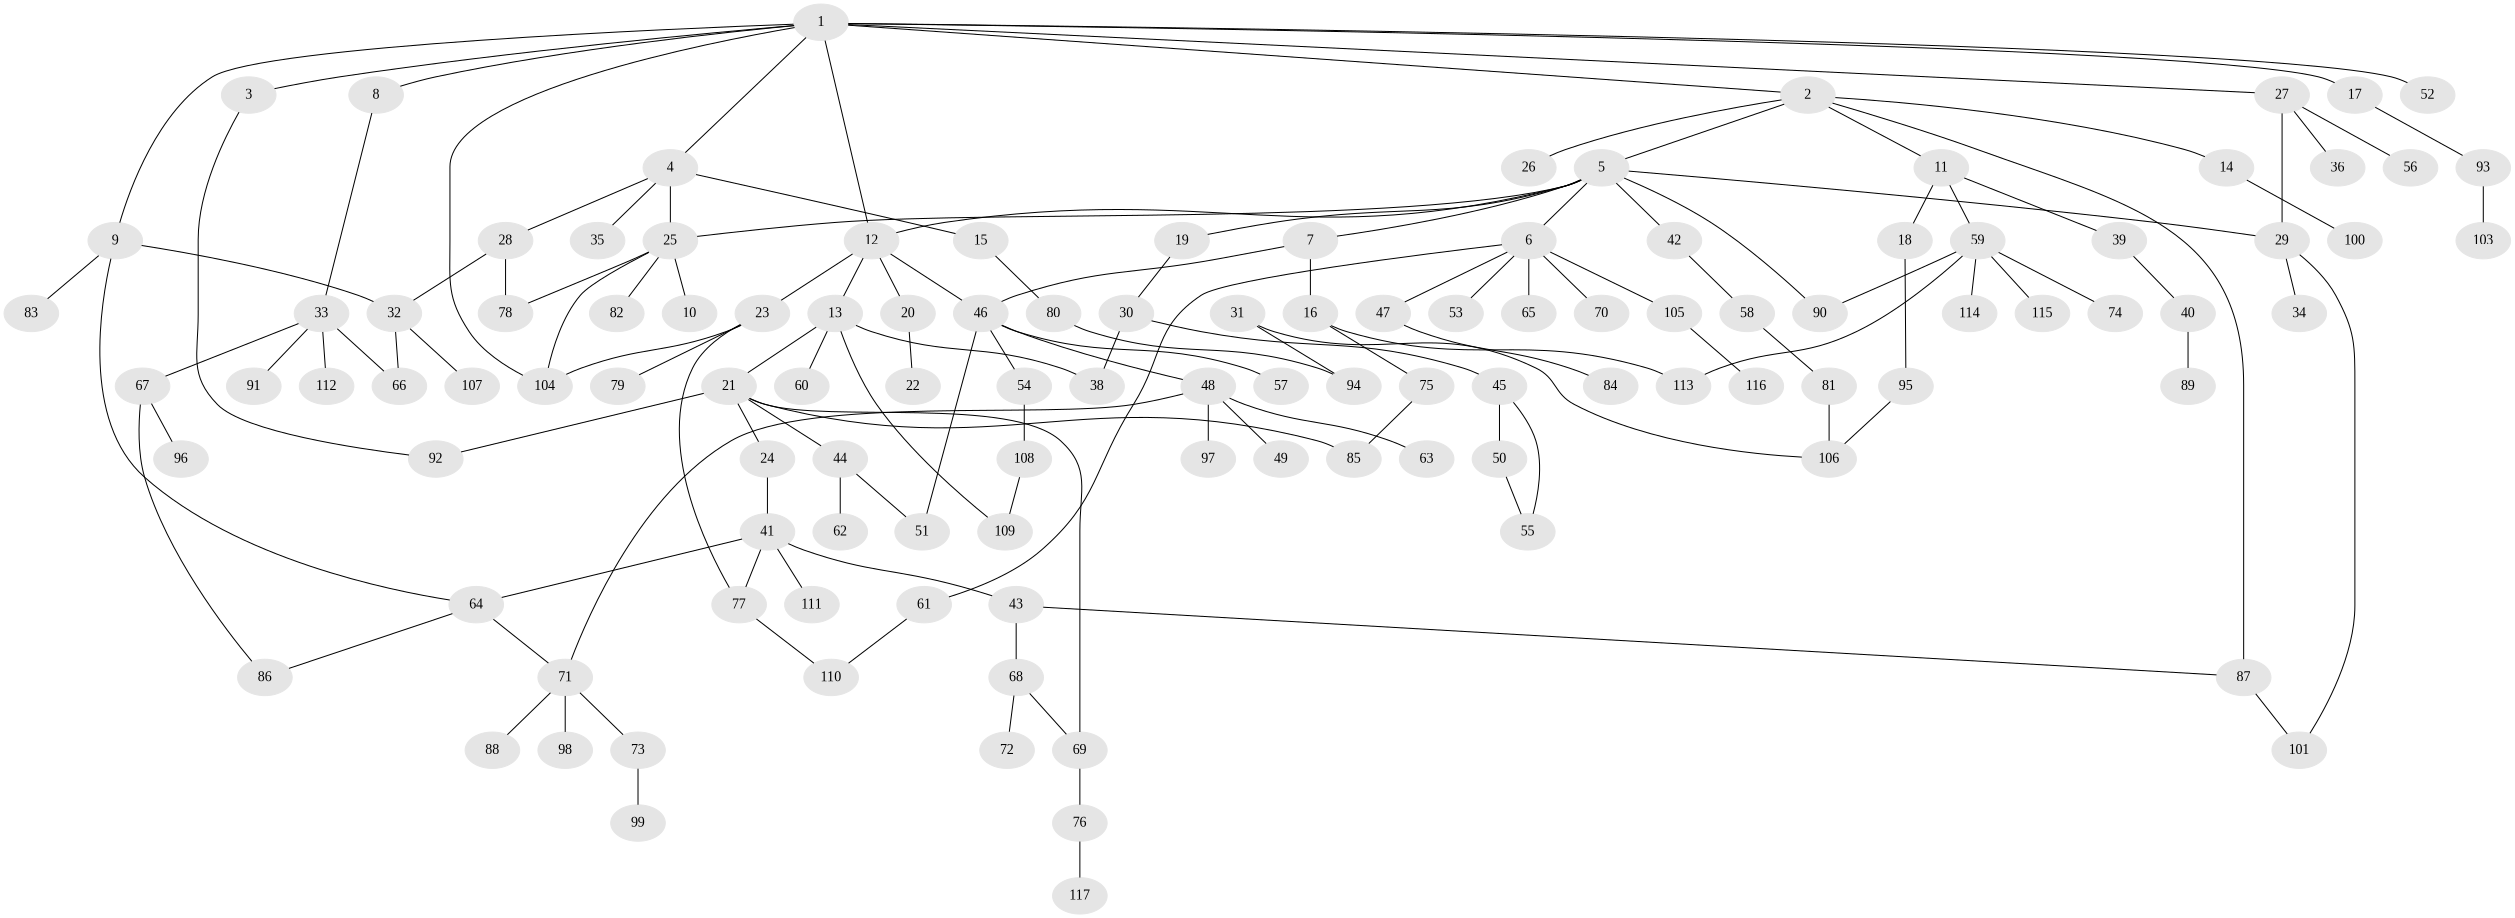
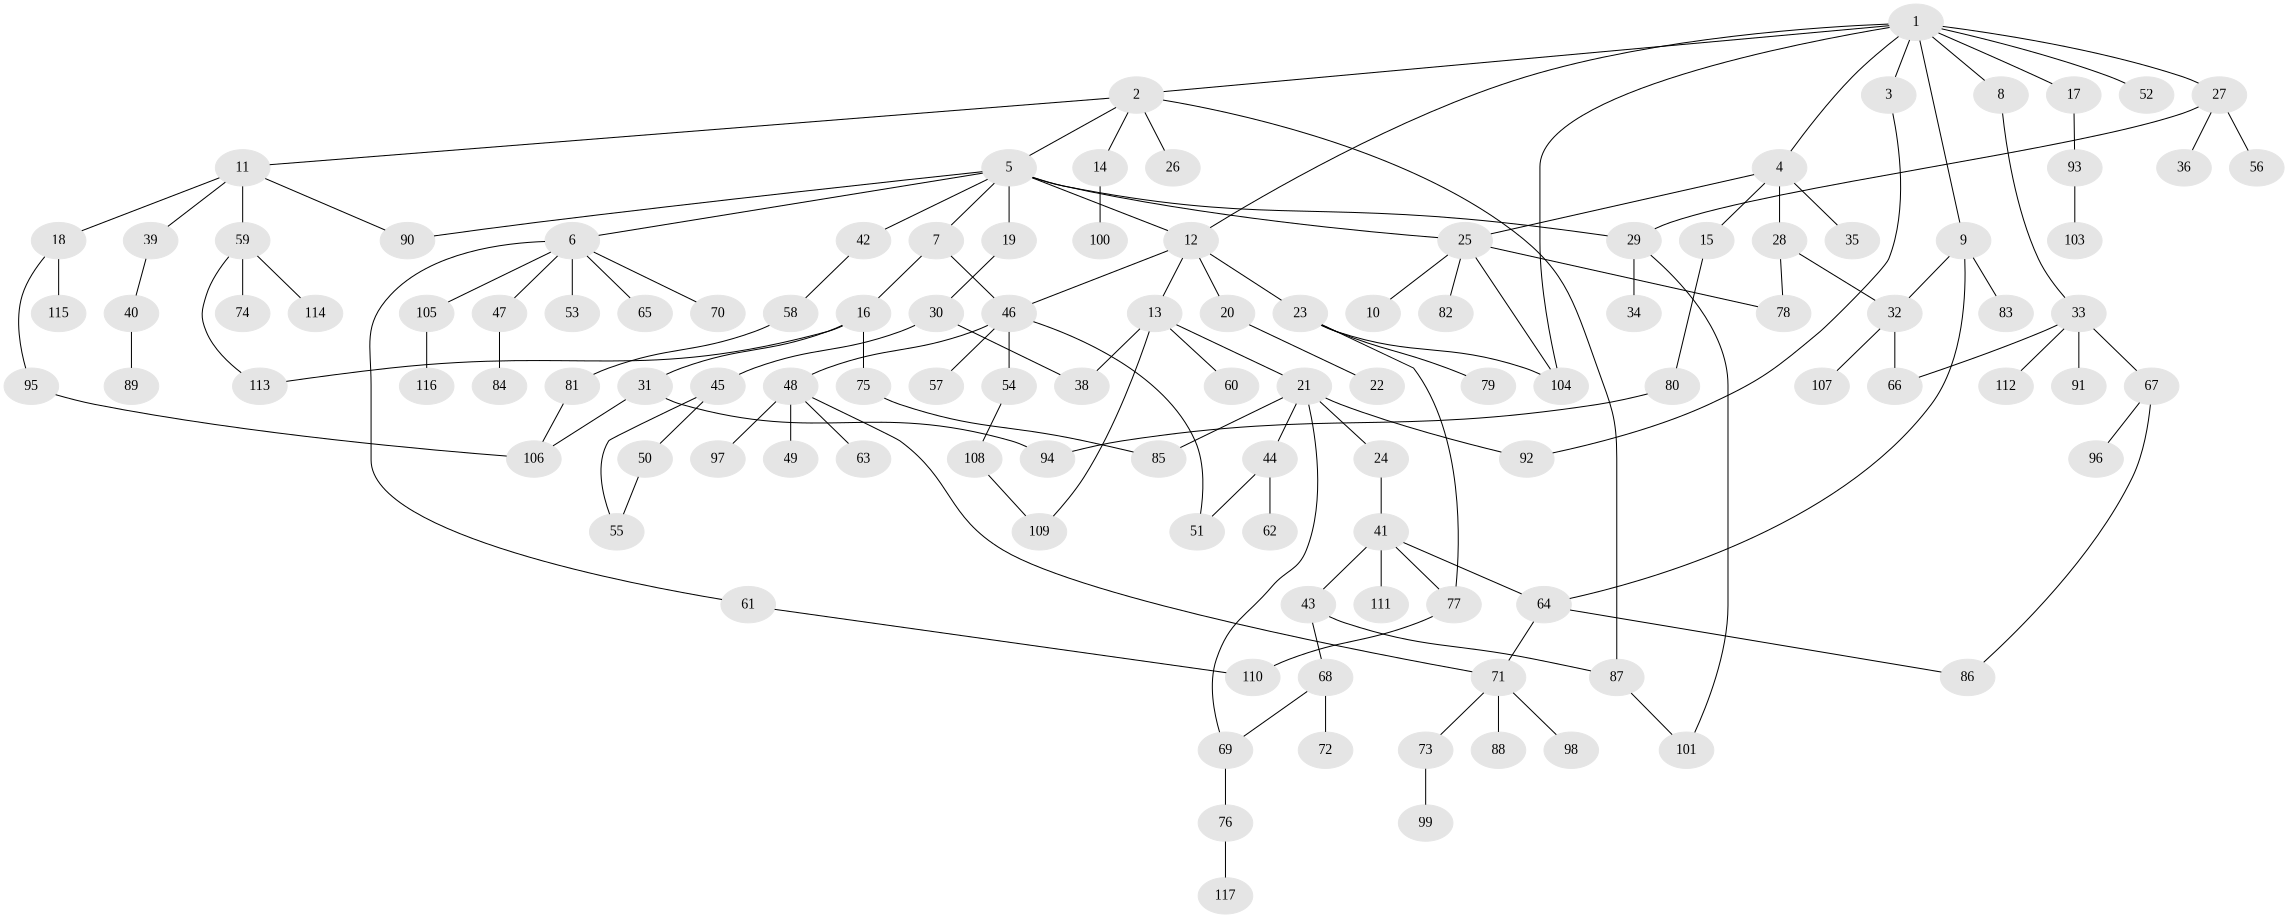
edge "59" -- "115": now "18" -- "115"
edge "59" -- "90": now "11" -- "90"
edge "16" -- "31": added
